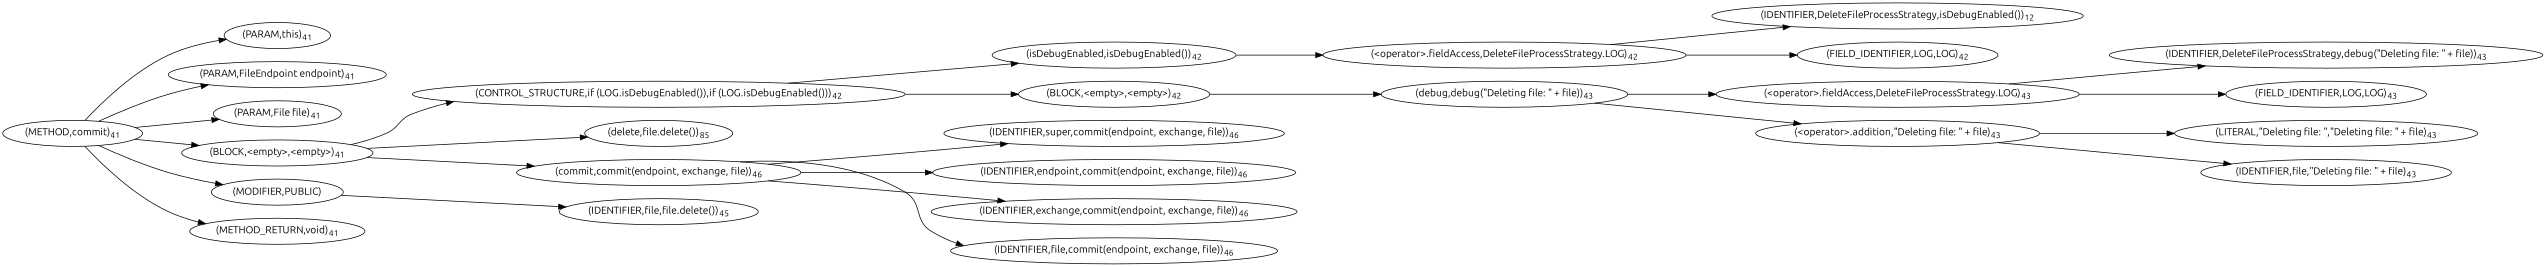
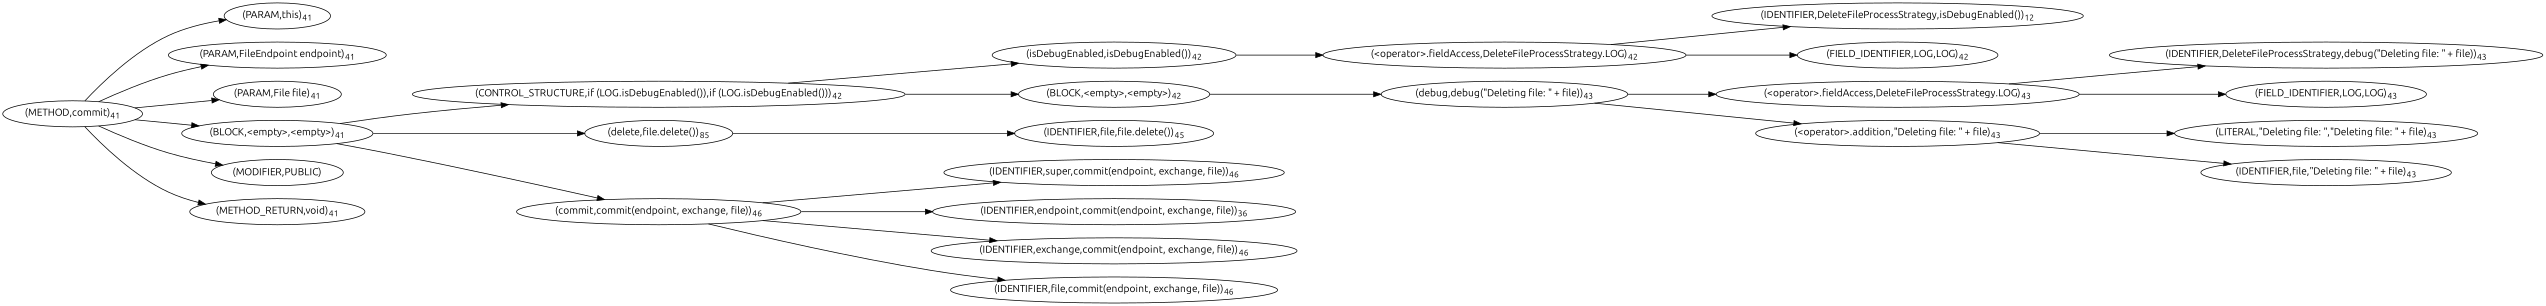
node "(IDENTIFIER,endpoint,commit(endpoint, exchange, file))": text "46" -> "36"
edge "(MODIFIER,PUBLIC)" -> "(IDENTIFIER,file,file.delete())": now "(delete,file.delete())" -> "(IDENTIFIER,file,file.delete())"
